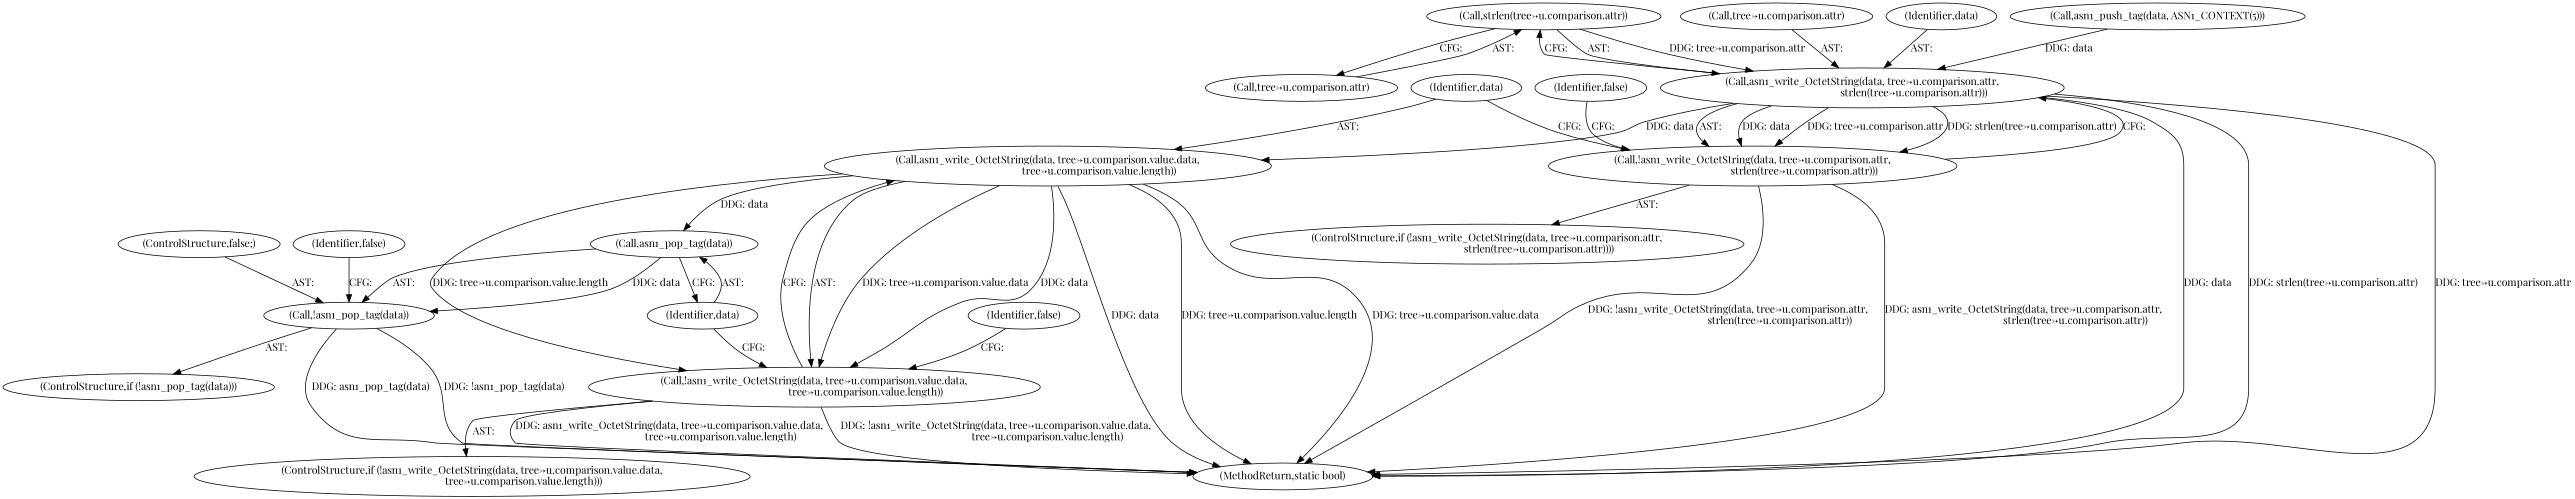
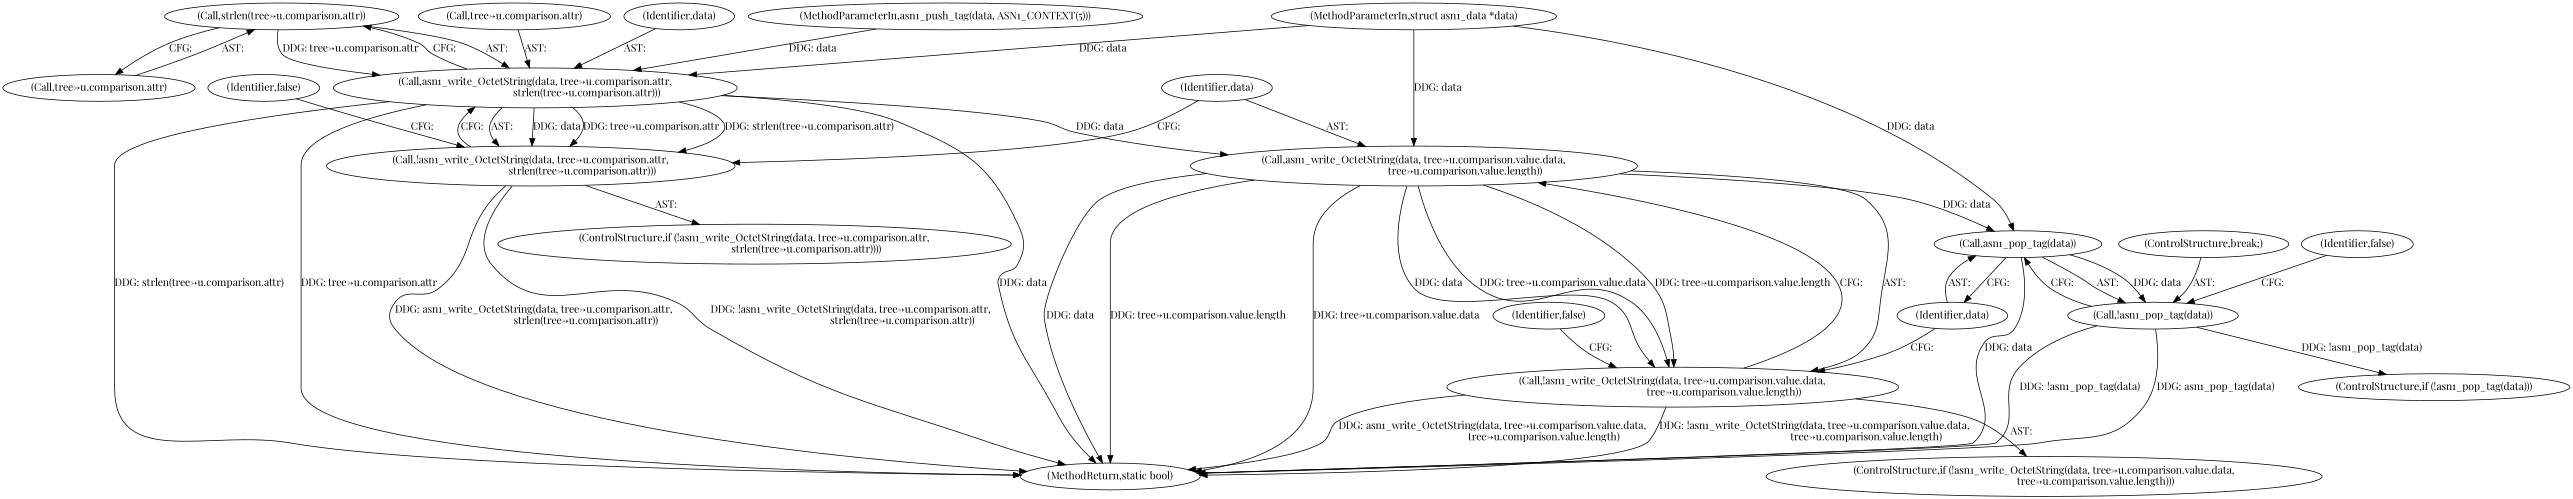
node "(MethodParameterIn,struct asn1_data *data)": added
node "(Call,asn1_push_tag(data, ASN1_CONTEXT(5)))": label "(Call,asn1_push_tag(data, ASN1_CONTEXT(5)))" -> "(MethodParameterIn,asn1_push_tag(data, ASN1_CONTEXT(5)))"
node "(ControlStructure,false;)": label "(ControlStructure,false;)" -> "(ControlStructure,break;)"
edge "(Call,!asn1_pop_tag(data))" -> "(Call,asn1_pop_tag(data))": added, label "CFG:"
edge "(Call,!asn1_pop_tag(data))" -> "(ControlStructure,if (!asn1_pop_tag(data)))": label "AST: " -> "DDG: !asn1_pop_tag(data)"
edge "(Call,asn1_pop_tag(data))" -> "(MethodReturn,static bool)": added, label "DDG: data"
